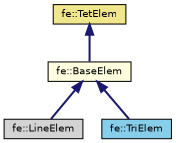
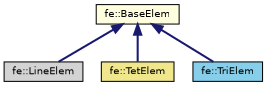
edge "fe::BaseElem" -> "fe::TetElem": reversed
